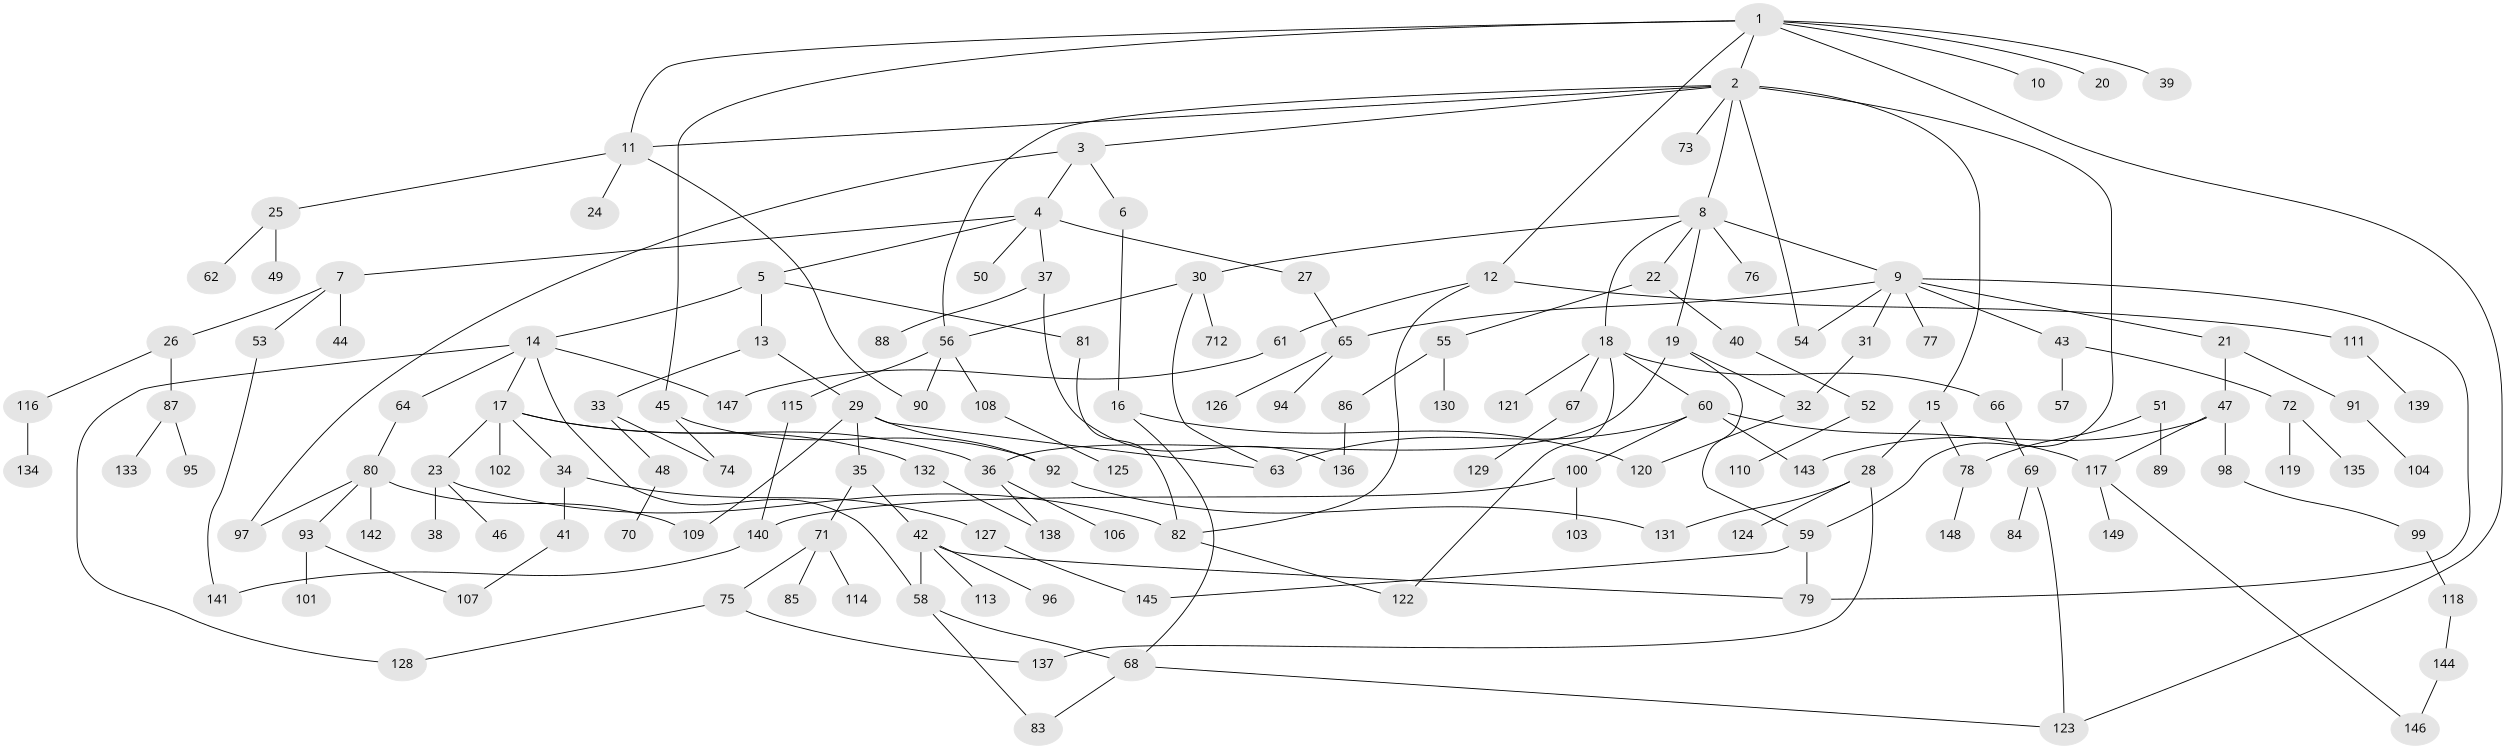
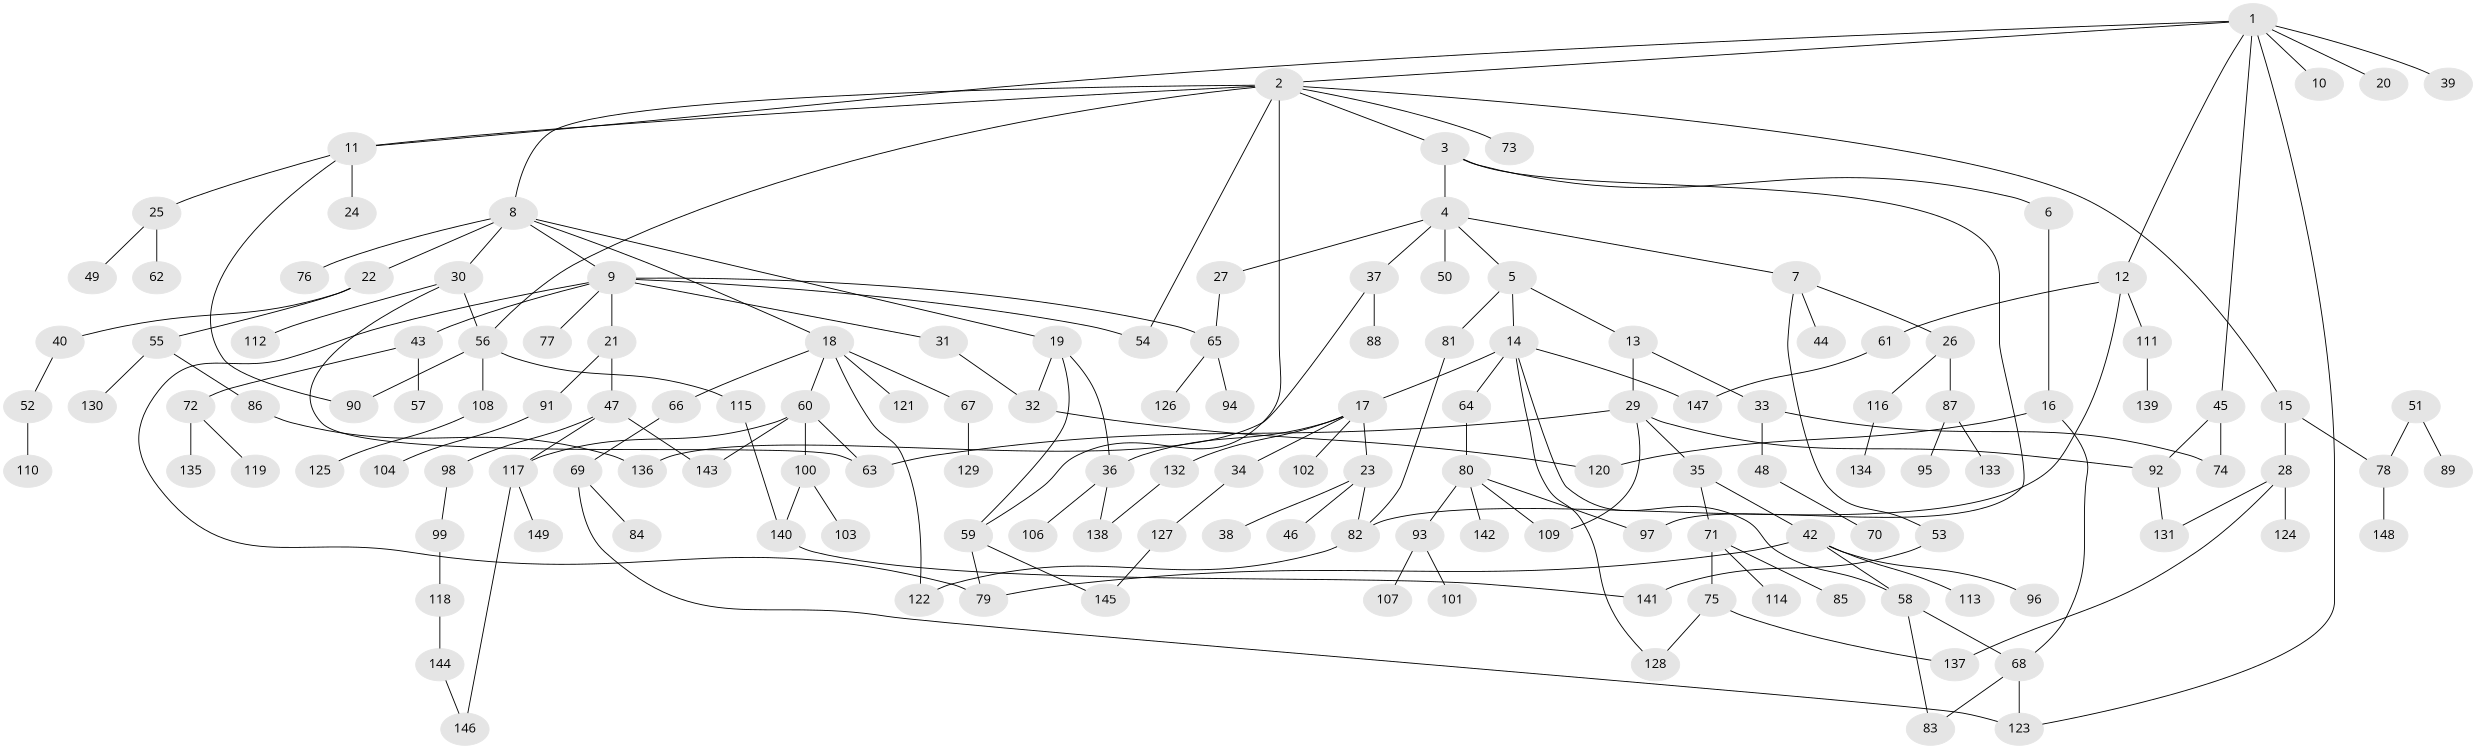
node "712": label "712" -> "112"
node "41": removed
